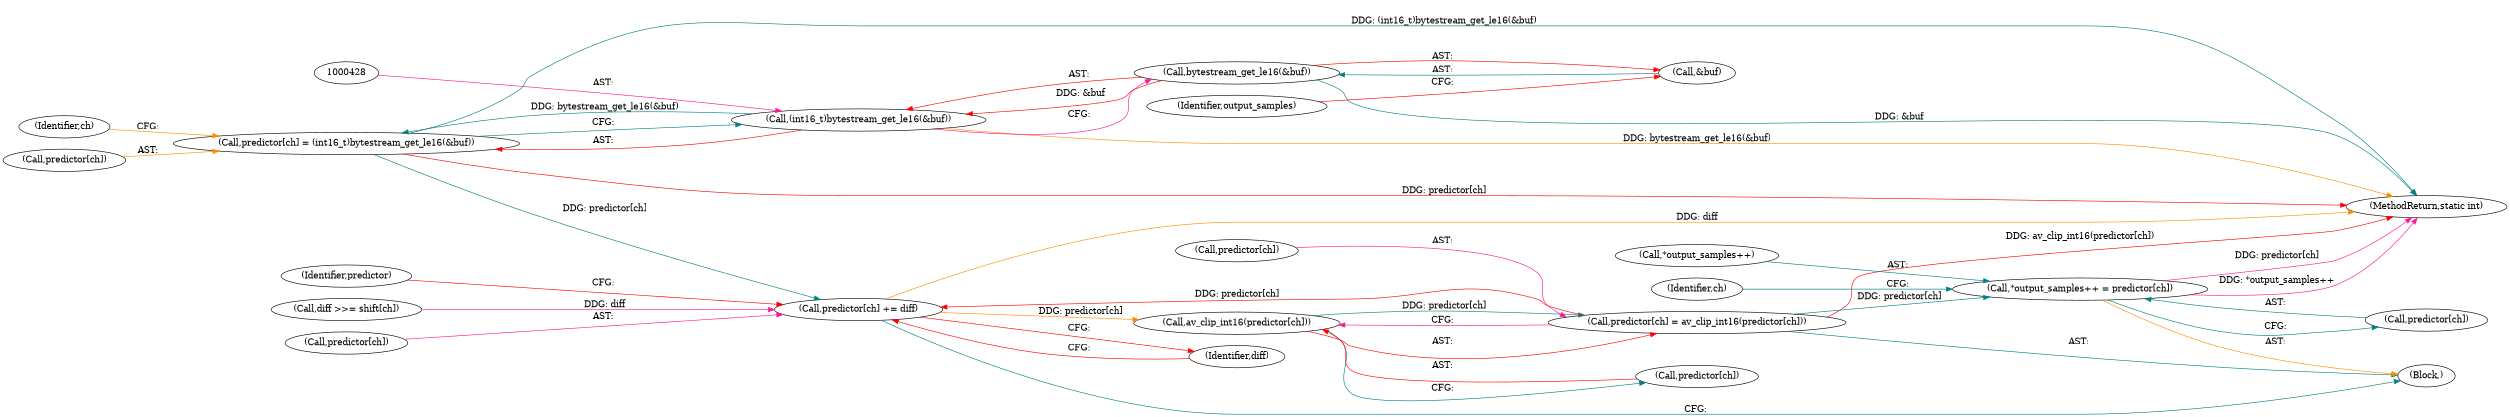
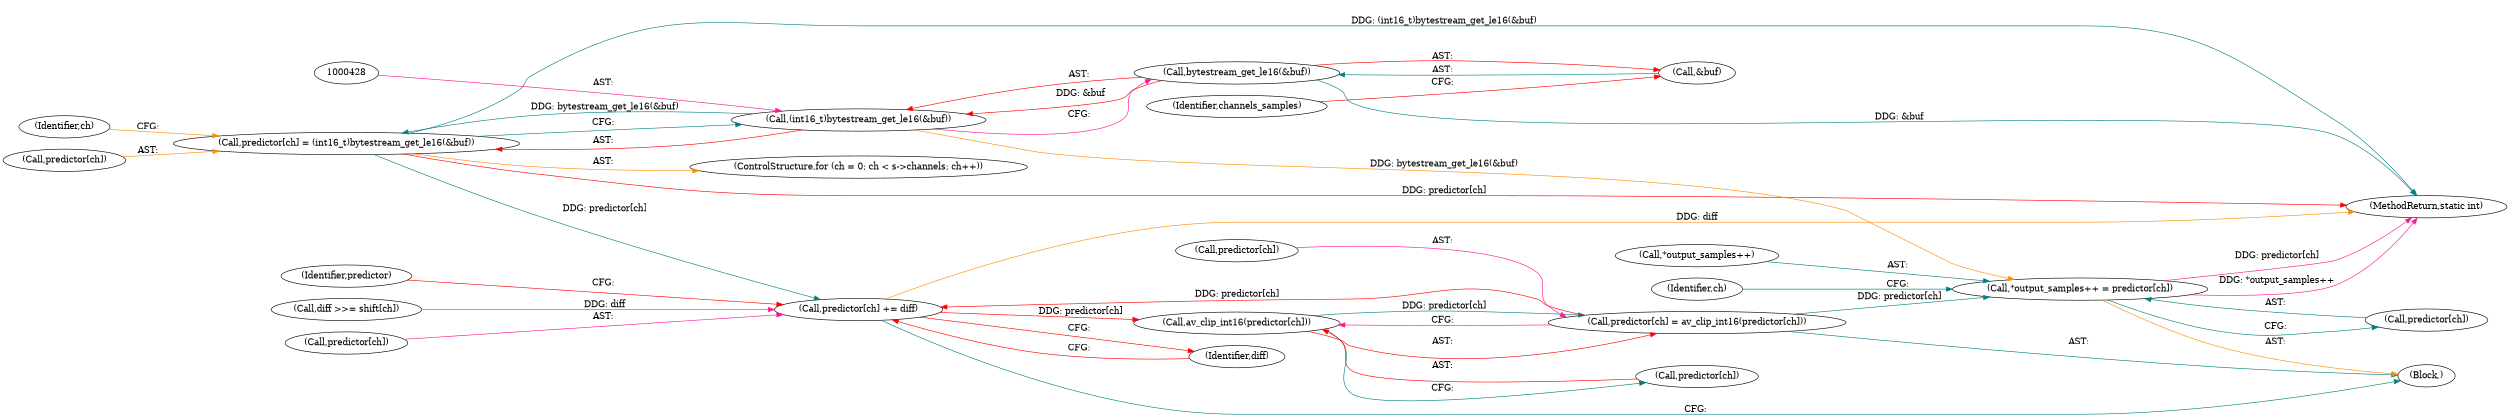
node "(Identifier,output_samples)": label "(Identifier,output_samples)" -> "(Identifier,channels_samples)"
edge "(Call,(int16_t)bytestream_get_le16(&buf))" -> "(MethodReturn,static int)": now "(Call,(int16_t)bytestream_get_le16(&buf))" -> "(Call,*output_samples++ = predictor[ch])"
node "(ControlStructure,for (ch = 0; ch < s->channels; ch++))": added
edge "(Call,predictor[ch] = av_clip_int16(predictor[ch]))" -> "(MethodReturn,static int)": removed, label "DDG: av_clip_int16(predictor[ch])"
edge "(Call,predictor[ch] += diff)" -> "(Call,av_clip_int16(predictor[ch]))": color darkorange -> red
